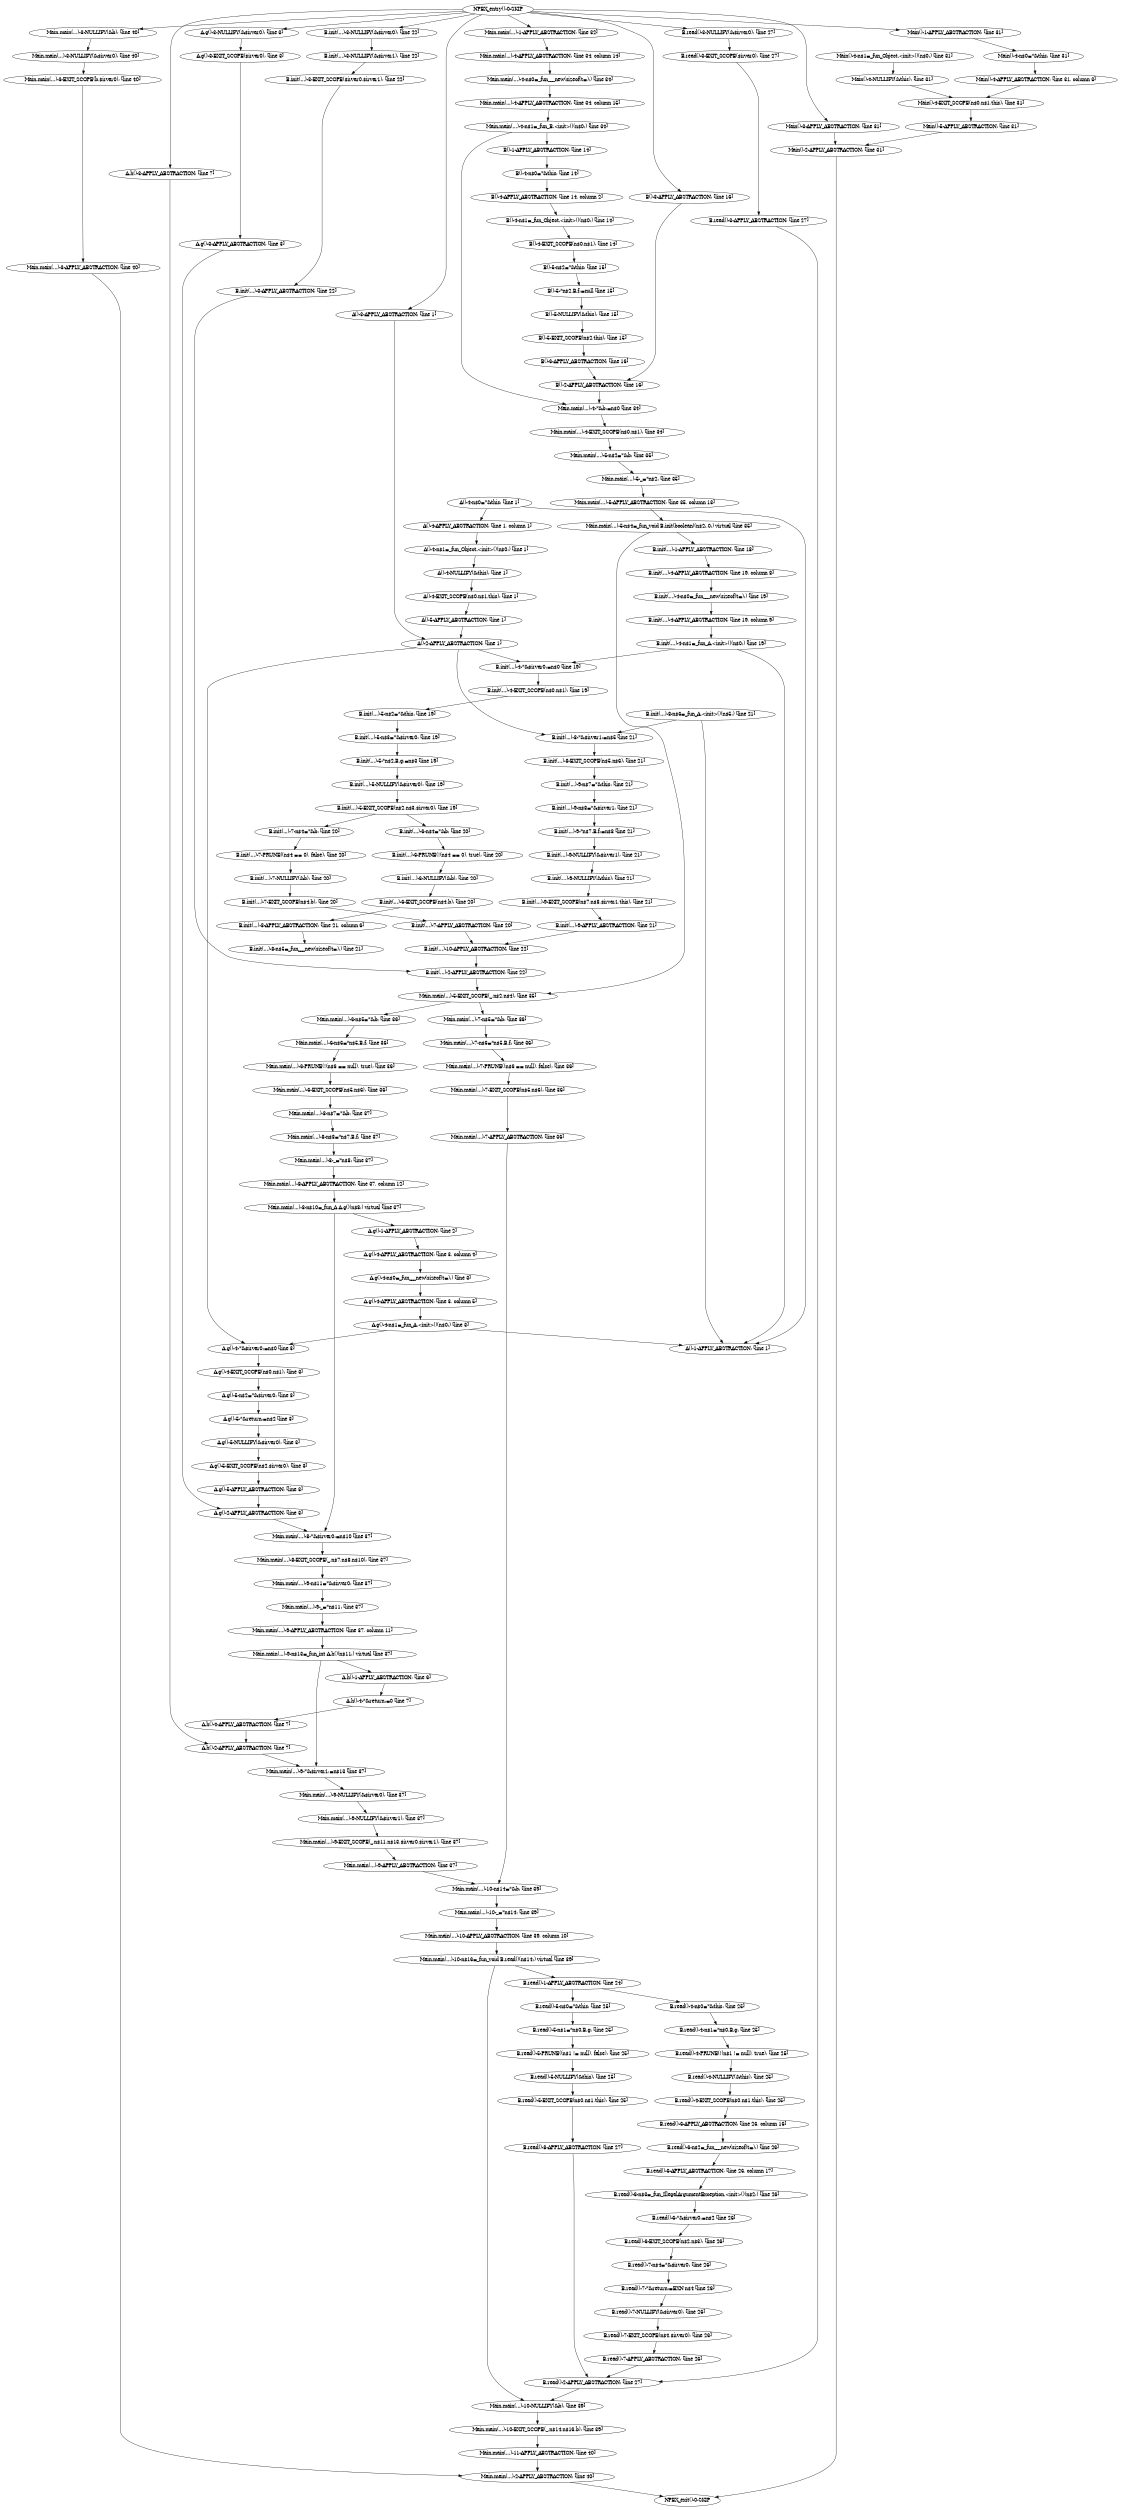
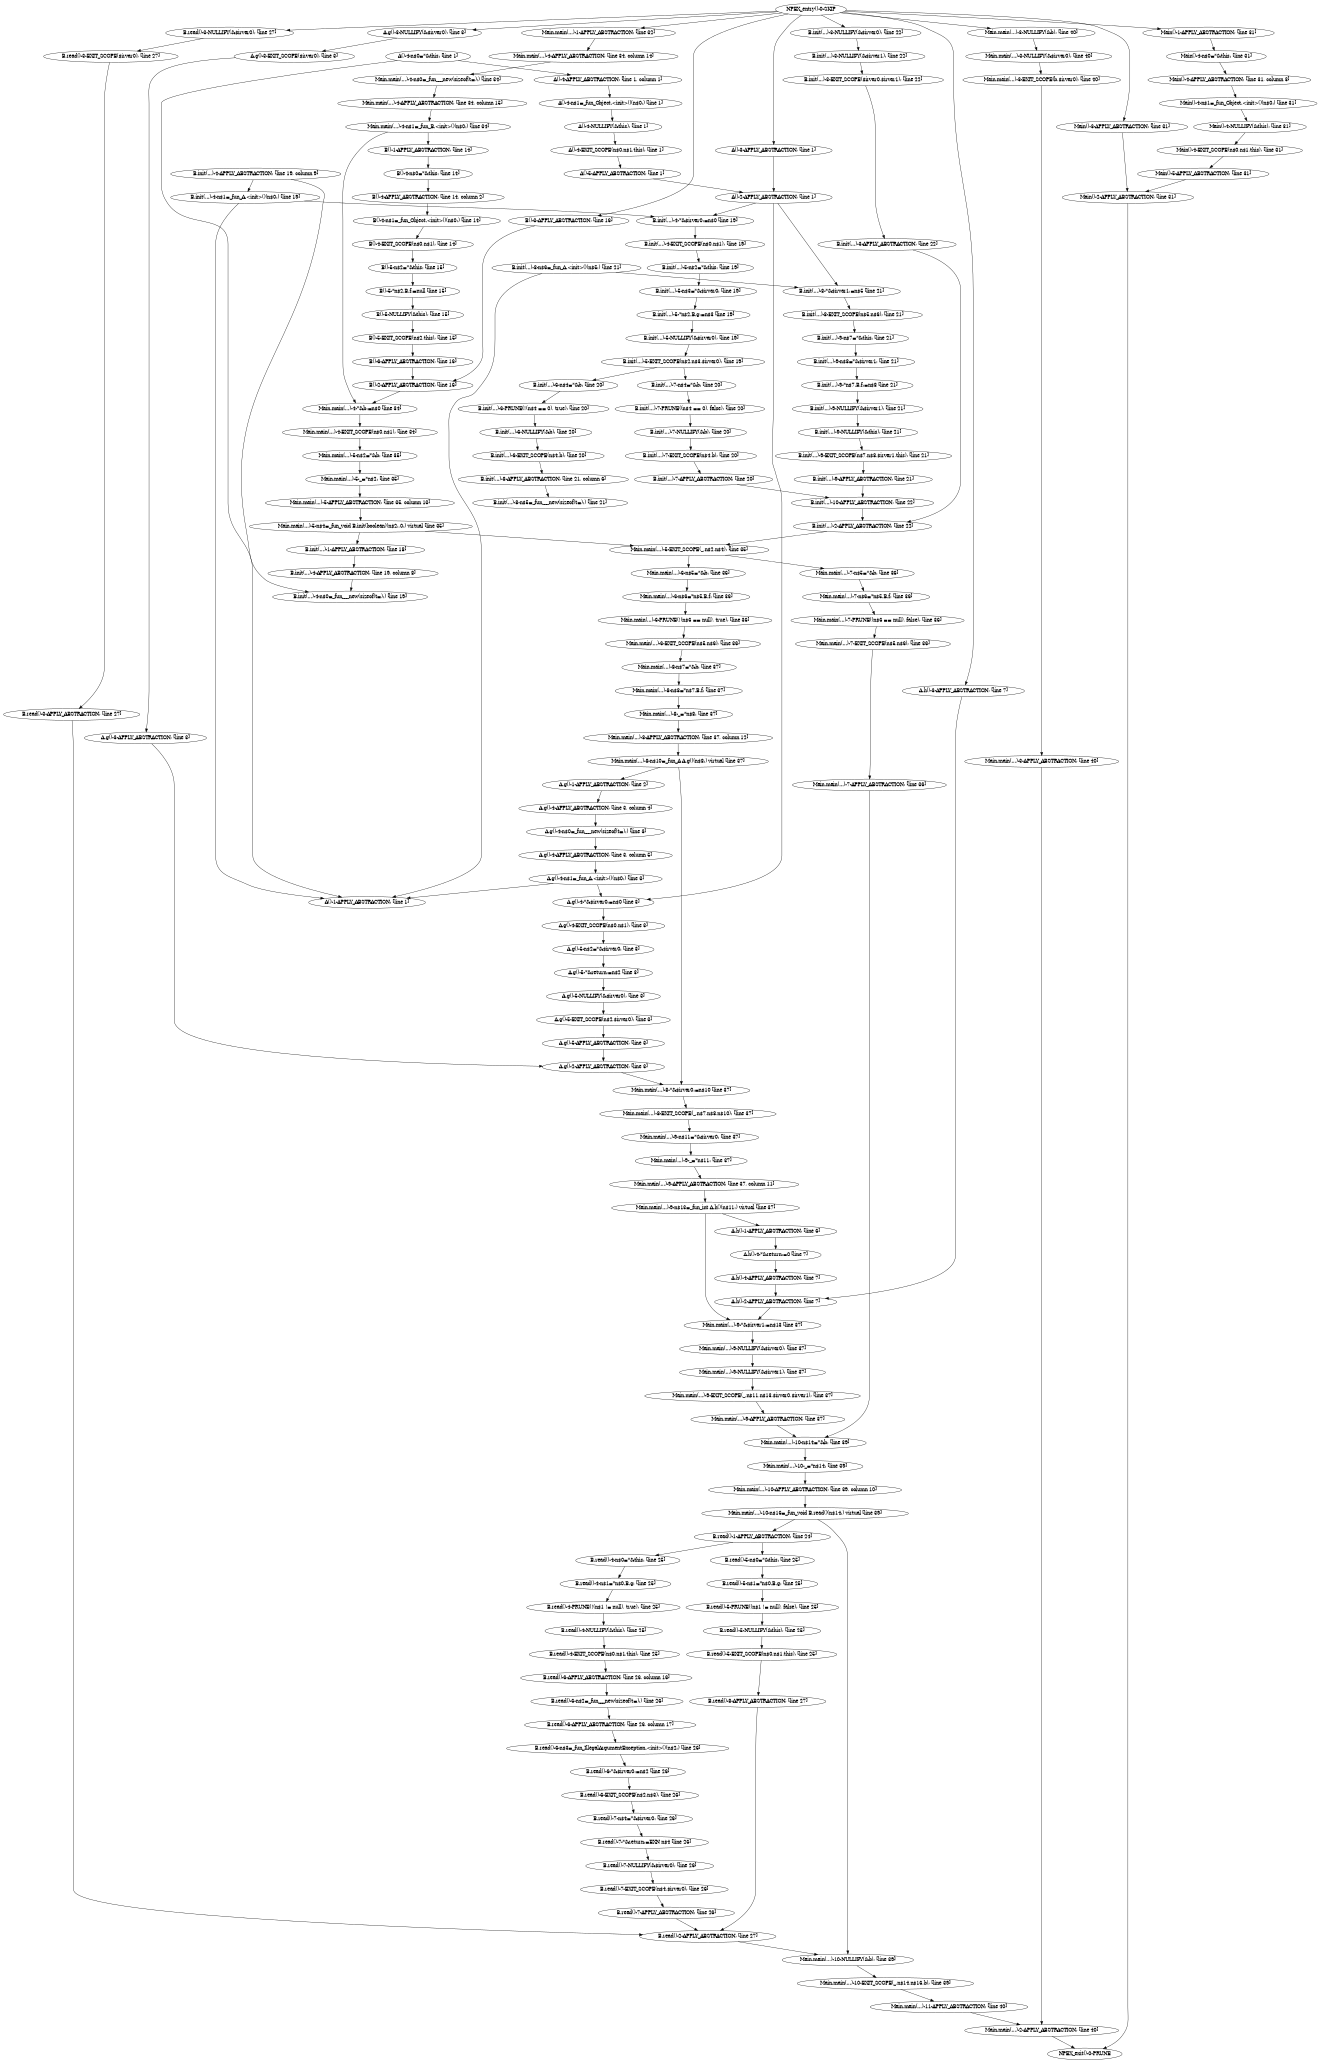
edge "Main()-4-APPLY_ABSTRACTION; [line 31, column 3]" -> "Main()-4-EXIT_SCOPE(n$0,n$1,this); [line 31]": now "Main()-4-APPLY_ABSTRACTION; [line 31, column 3]" -> "Main()-4-n$1=_fun_Object.<init>()(n$0:) [line 31]"
edge "B.init(...)-4-n$0=_fun___new(sizeof(t=):) [line 19]" -> "B.init(...)-4-APPLY_ABSTRACTION; [line 19, column 9]": reversed
node "NPEX_exit()-0-SKIP": label "NPEX_exit()-0-SKIP" -> "NPEX_exit()-0-PRUNE"
